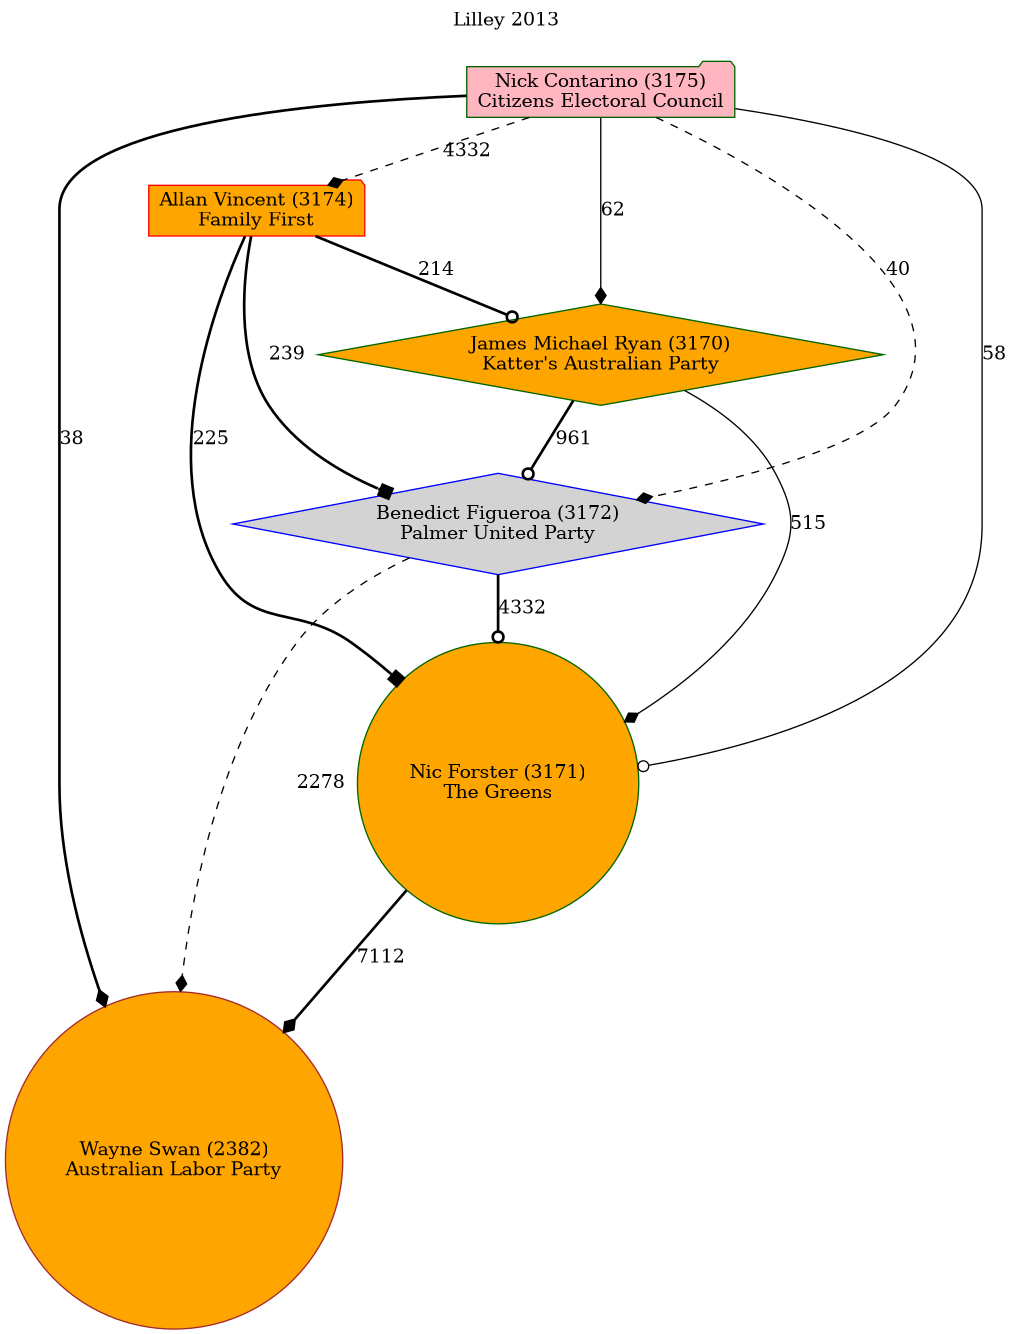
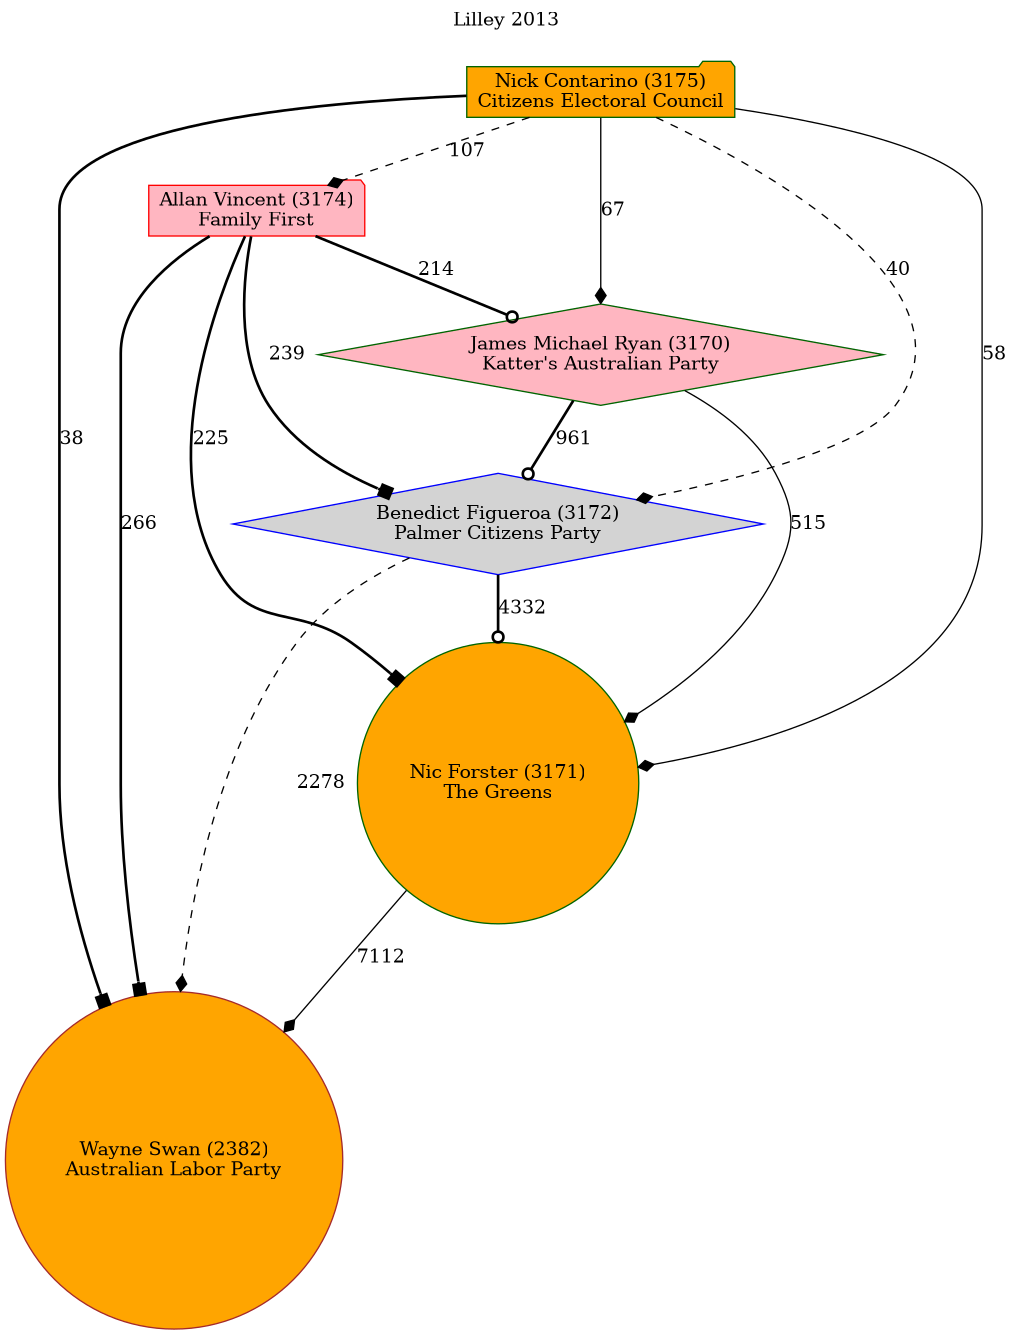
node "Nick Contarino (3175) Citizens Electoral Council": fillcolor lightpink -> orange
edge "Nick Contarino (3175) Citizens Electoral Council" -> "Allan Vincent (3174) Family First": label "4332" -> "107"
node "Allan Vincent (3174) Family First": fillcolor orange -> lightpink
edge "Nick Contarino (3175) Citizens Electoral Council" -> "James Michael Ryan (3170) Katter's Australian Party": label "62" -> "67"
node "James Michael Ryan (3170) Katter's Australian Party": fillcolor orange -> lightpink
edge "Nick Contarino (3175) Citizens Electoral Council" -> "Wayne Swan (2382) Australian Labor Party": arrowhead diamond -> box
edge "Nick Contarino (3175) Citizens Electoral Council" -> "Nic Forster (3171) The Greens": arrowhead odot -> diamond
node "Benedict Figueroa (3172) Palmer United Party": label "Benedict Figueroa (3172) Palmer United Party" -> "Benedict Figueroa (3172) Palmer Citizens Party"
edge "Allan Vincent (3174) Family First" -> "Wayne Swan (2382) Australian Labor Party": added, label "266"
edge "Nic Forster (3171) The Greens" -> "Wayne Swan (2382) Australian Labor Party": style bold -> solid
